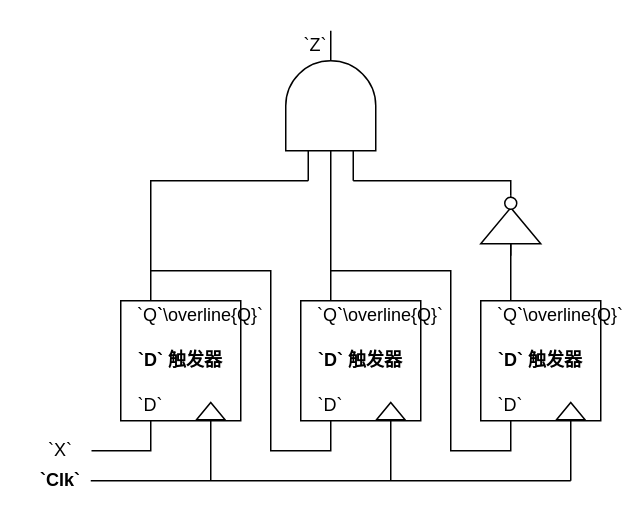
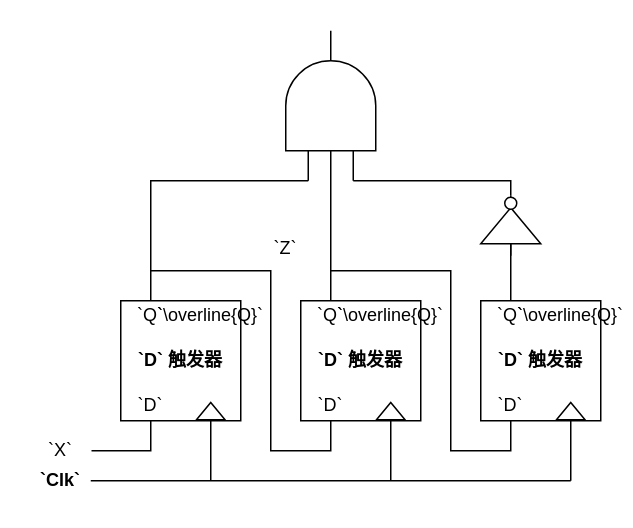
node "`Z`": moved (316, 46) -> (286, 248)
